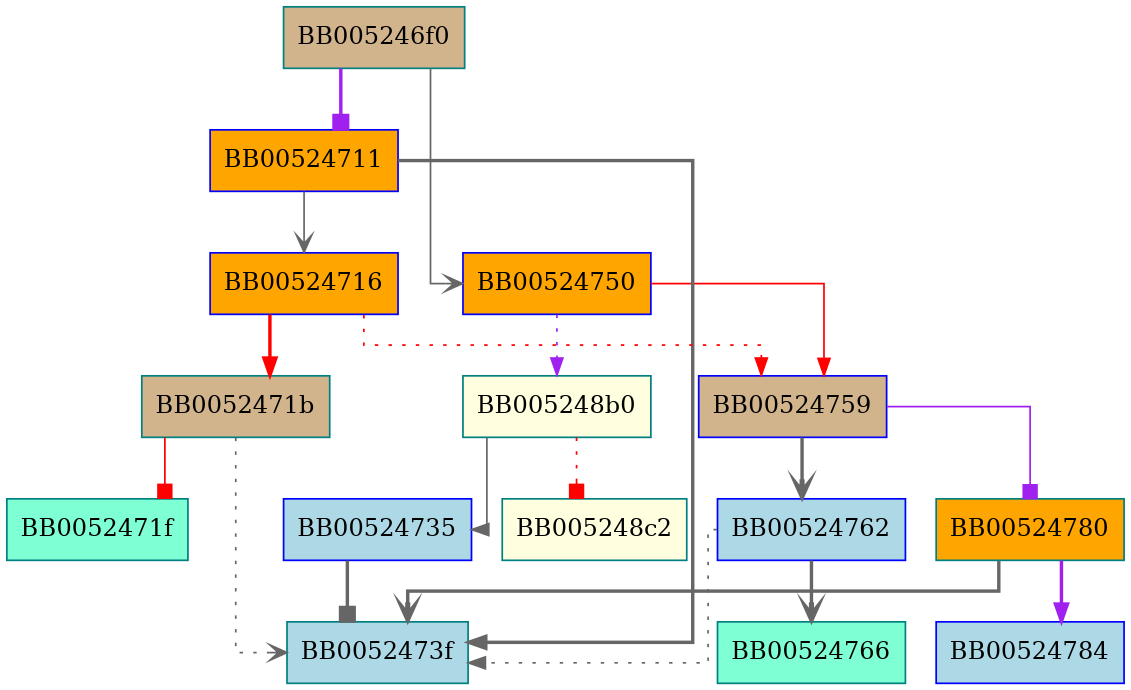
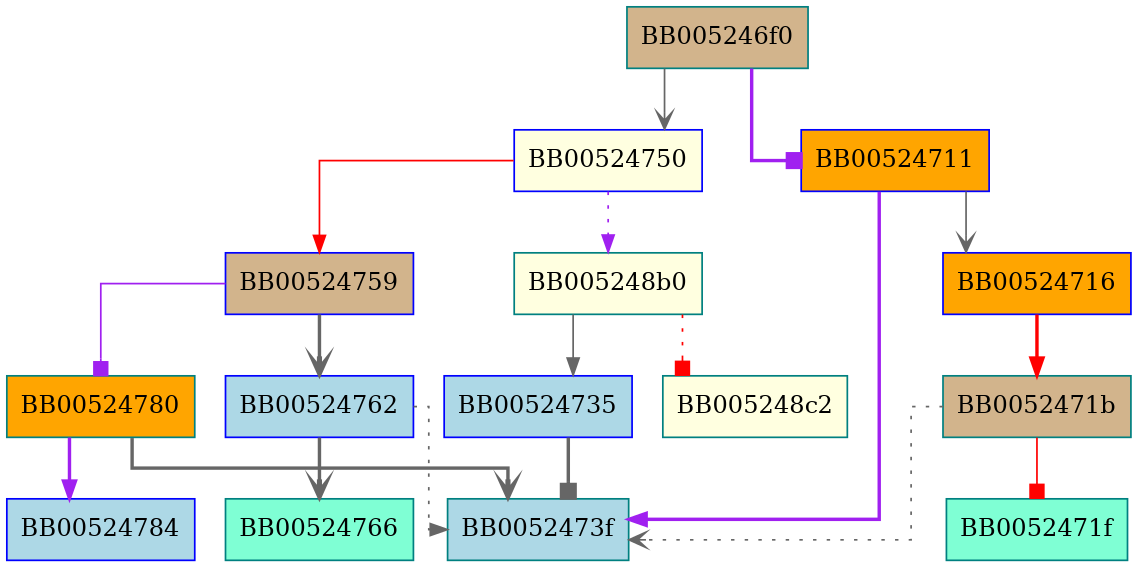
node "BB00524750": fillcolor orange -> lightyellow
edge "BB00524716" -> "BB00524759": removed
edge "BB00524711" -> "BB0052473f": color gray40 -> purple
